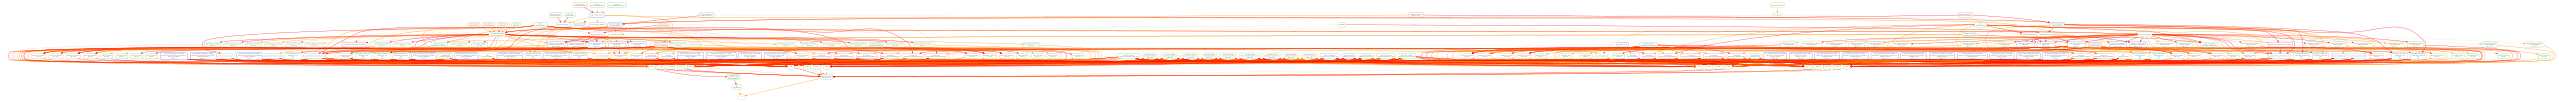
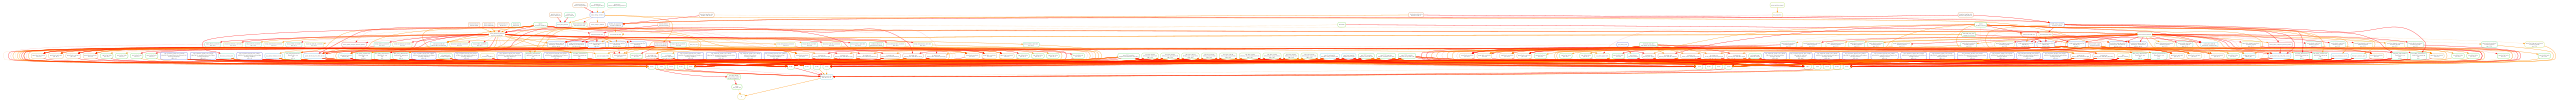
edge "annual_transport_demand" -> "annual_subnational_demand resolution: ehighways": now "regions resolution: ehighways" -> "annual_subnational_demand resolution: ehighways"
